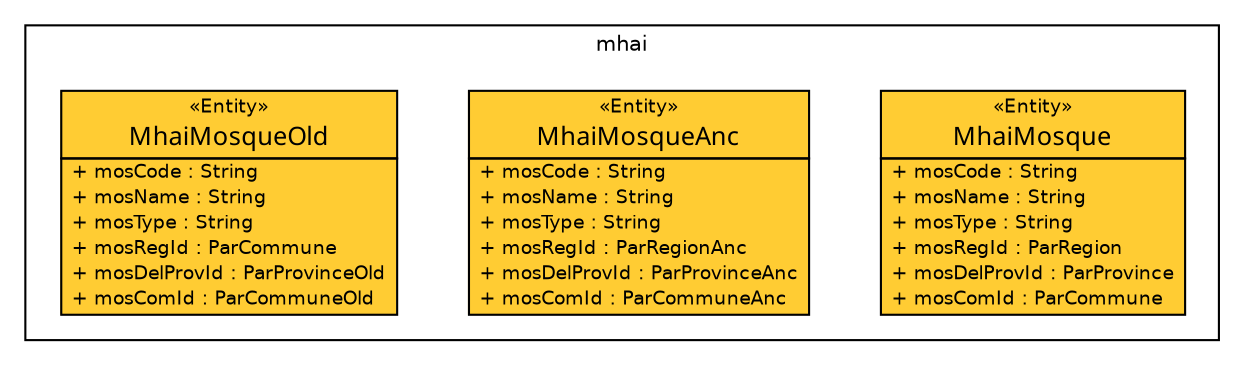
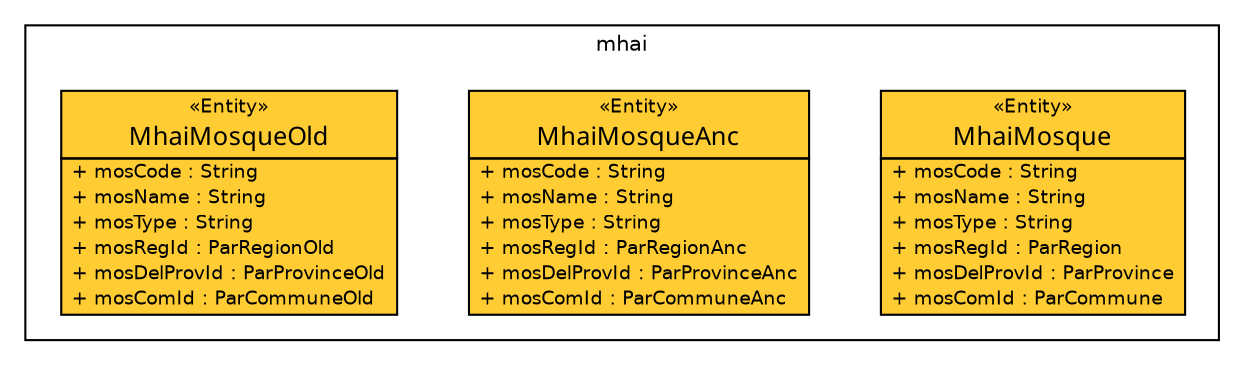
node "MhaiMosqueOld": text "+ mosRegId : ParCommune" -> "+ mosRegId : ParRegionOld"
